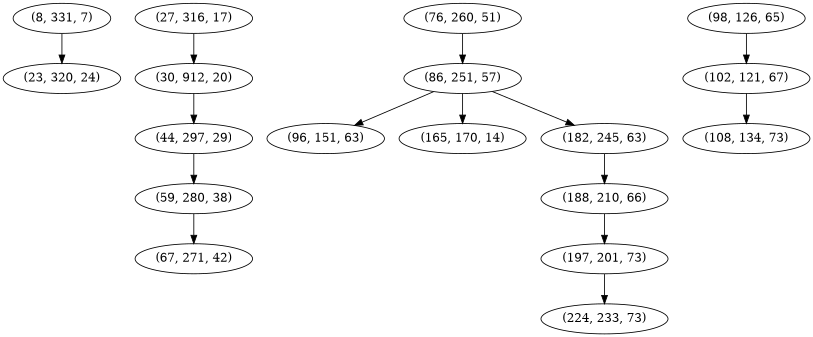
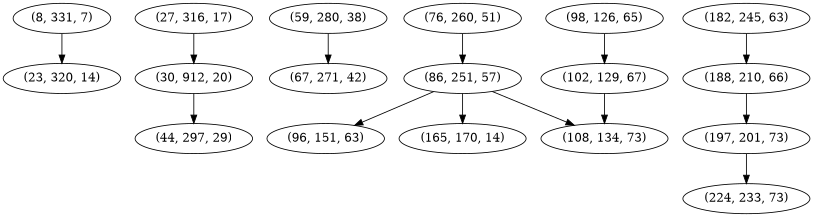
node "(23, 320, 24)": label "(23, 320, 24)" -> "(23, 320, 14)"
node "(102, 121, 67)": label "(102, 121, 67)" -> "(102, 129, 67)"
edge "(86, 251, 57)" -> "(182, 245, 63)": now "(86, 251, 57)" -> "(108, 134, 73)"
edge "(44, 297, 29)" -> "(59, 280, 38)": removed
